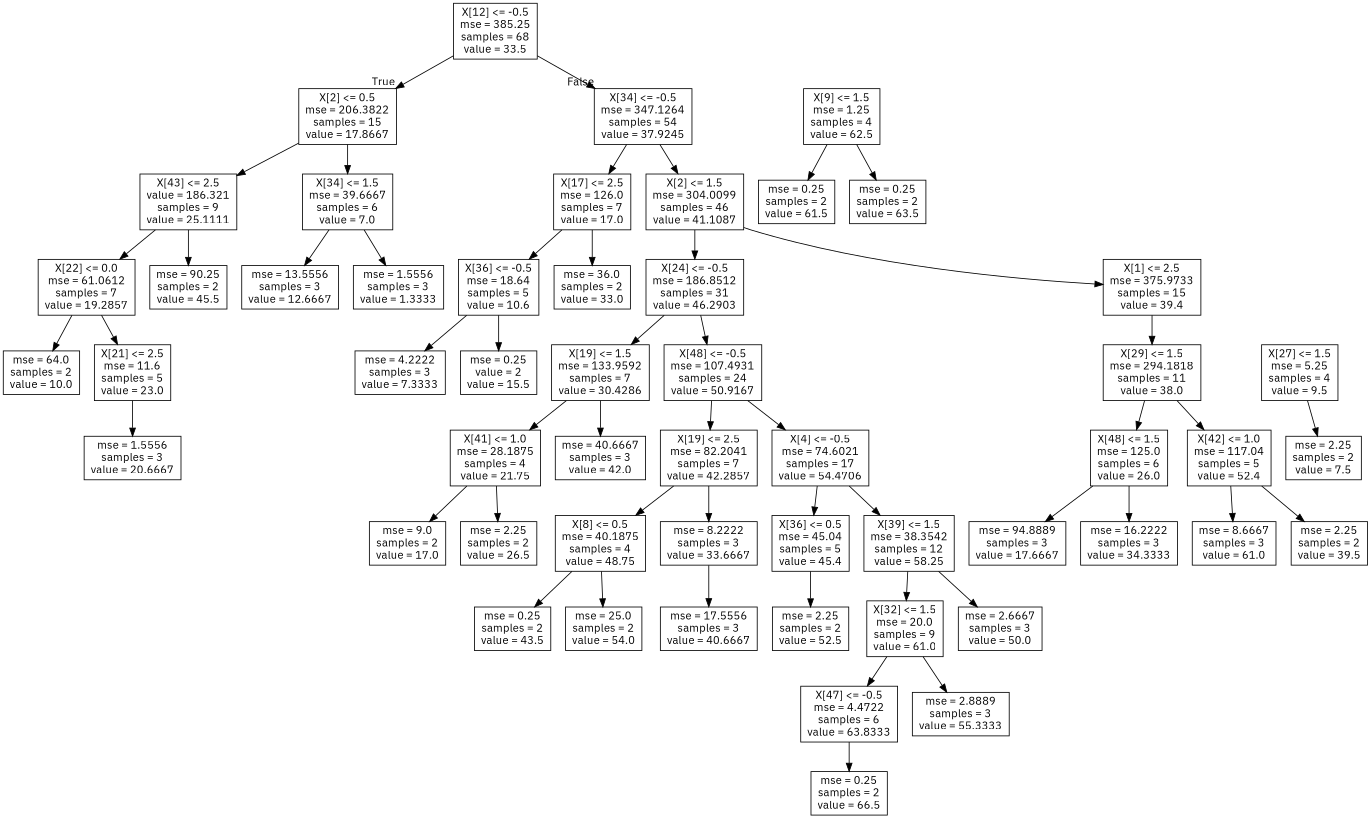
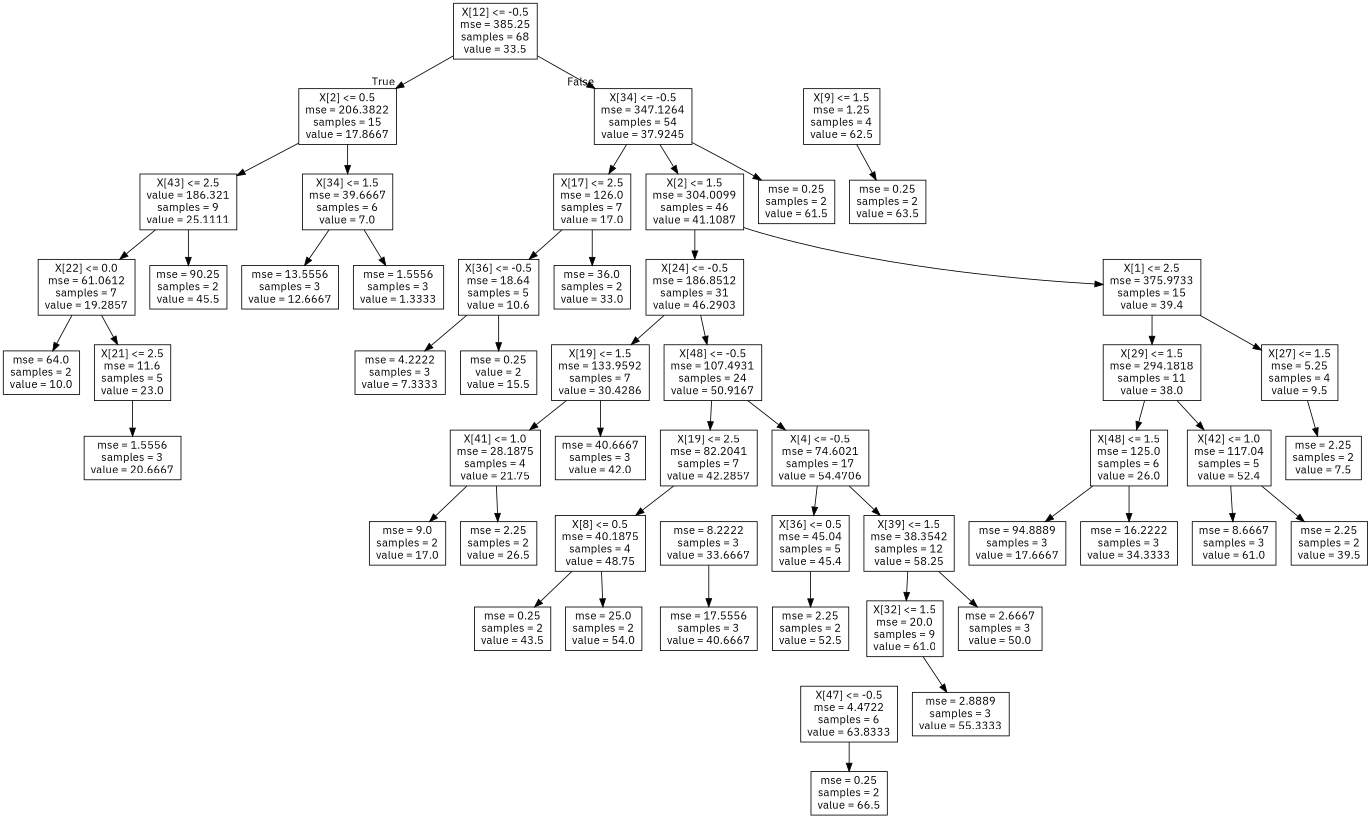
edge "X[9] <= 1.5 mse = 1.25 samples = 4 value = 62.5" -> "mse = 0.25 samples = 2 value = 61.5": now "X[34] <= -0.5 mse = 347.1264 samples = 54 value = 37.9245" -> "mse = 0.25 samples = 2 value = 61.5"
edge "X[1] <= 2.5 mse = 375.9733 samples = 15 value = 39.4" -> "X[27] <= 1.5 mse = 5.25 samples = 4 value = 9.5": added
edge "X[19] <= 2.5 mse = 82.2041 samples = 7 value = 42.2857" -> "mse = 8.2222 samples = 3 value = 33.6667": removed
edge "X[32] <= 1.5 mse = 20.0 samples = 9 value = 61.0" -> "X[47] <= -0.5 mse = 4.4722 samples = 6 value = 63.8333": removed
